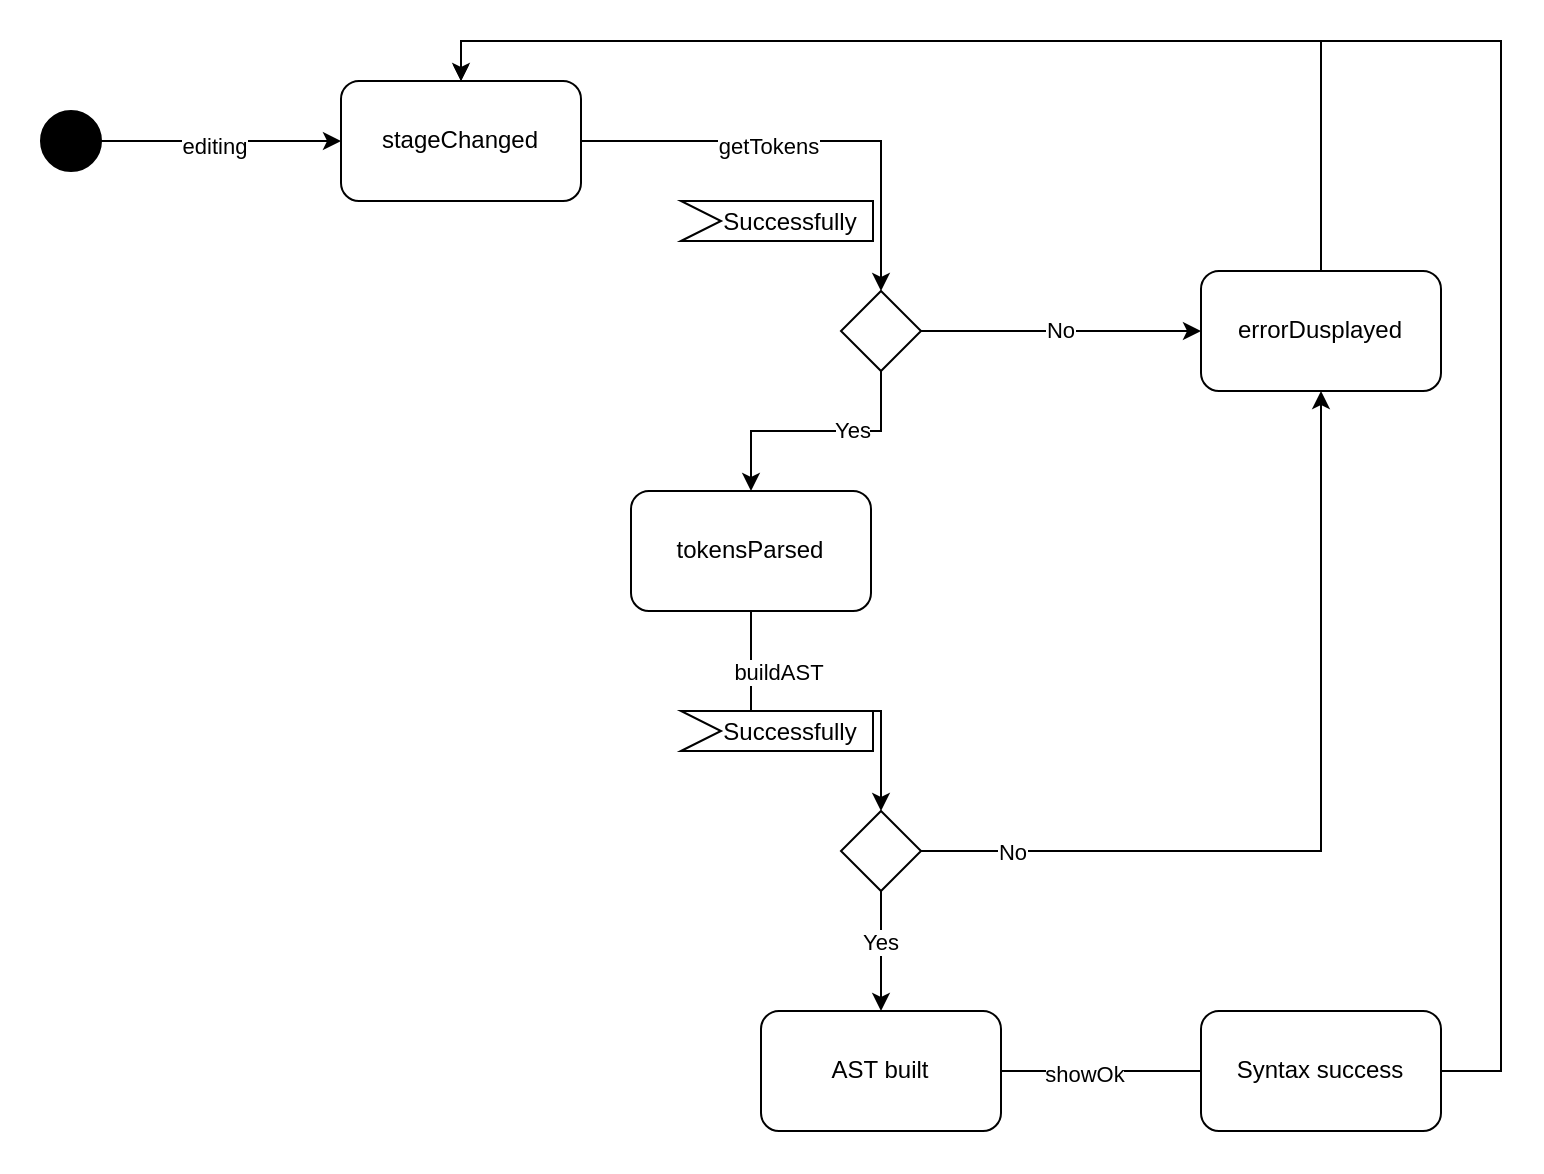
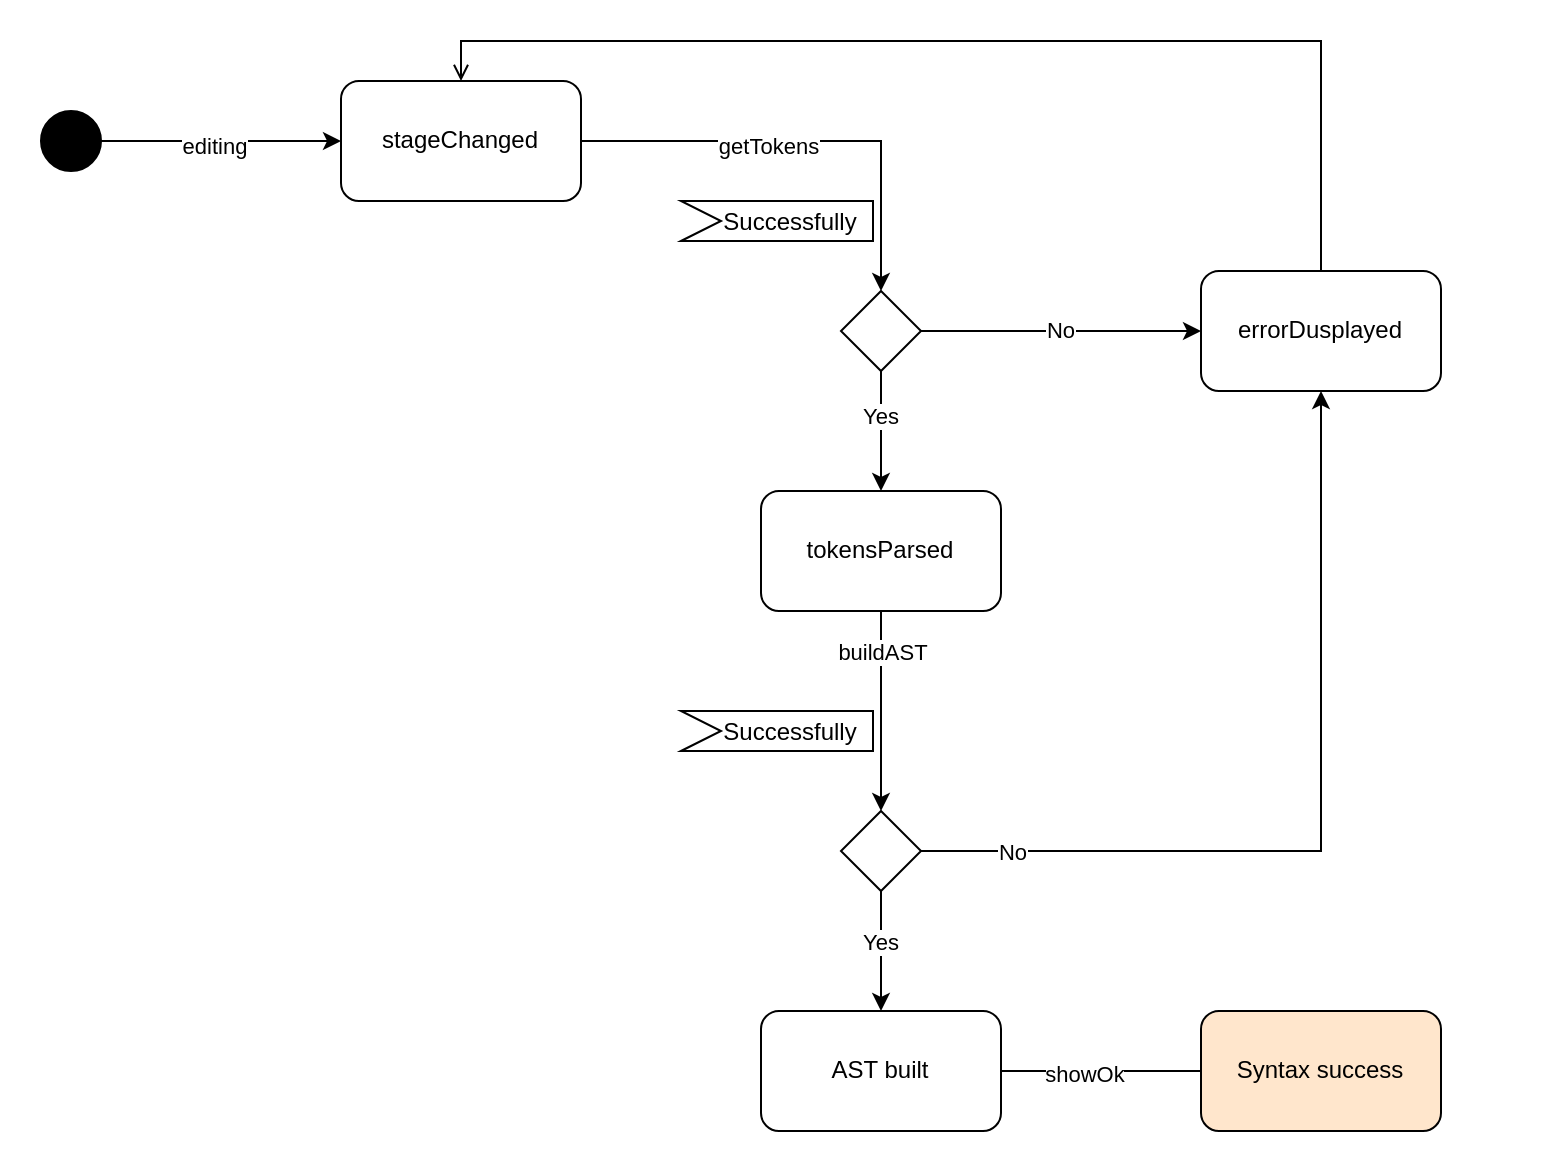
edge "Syntax success" -> "stageChanged": removed
node "tokensParsed": moved (751, 551) -> (881, 551)
node "Syntax success": fillcolor #ffffff -> #ffe6cc
